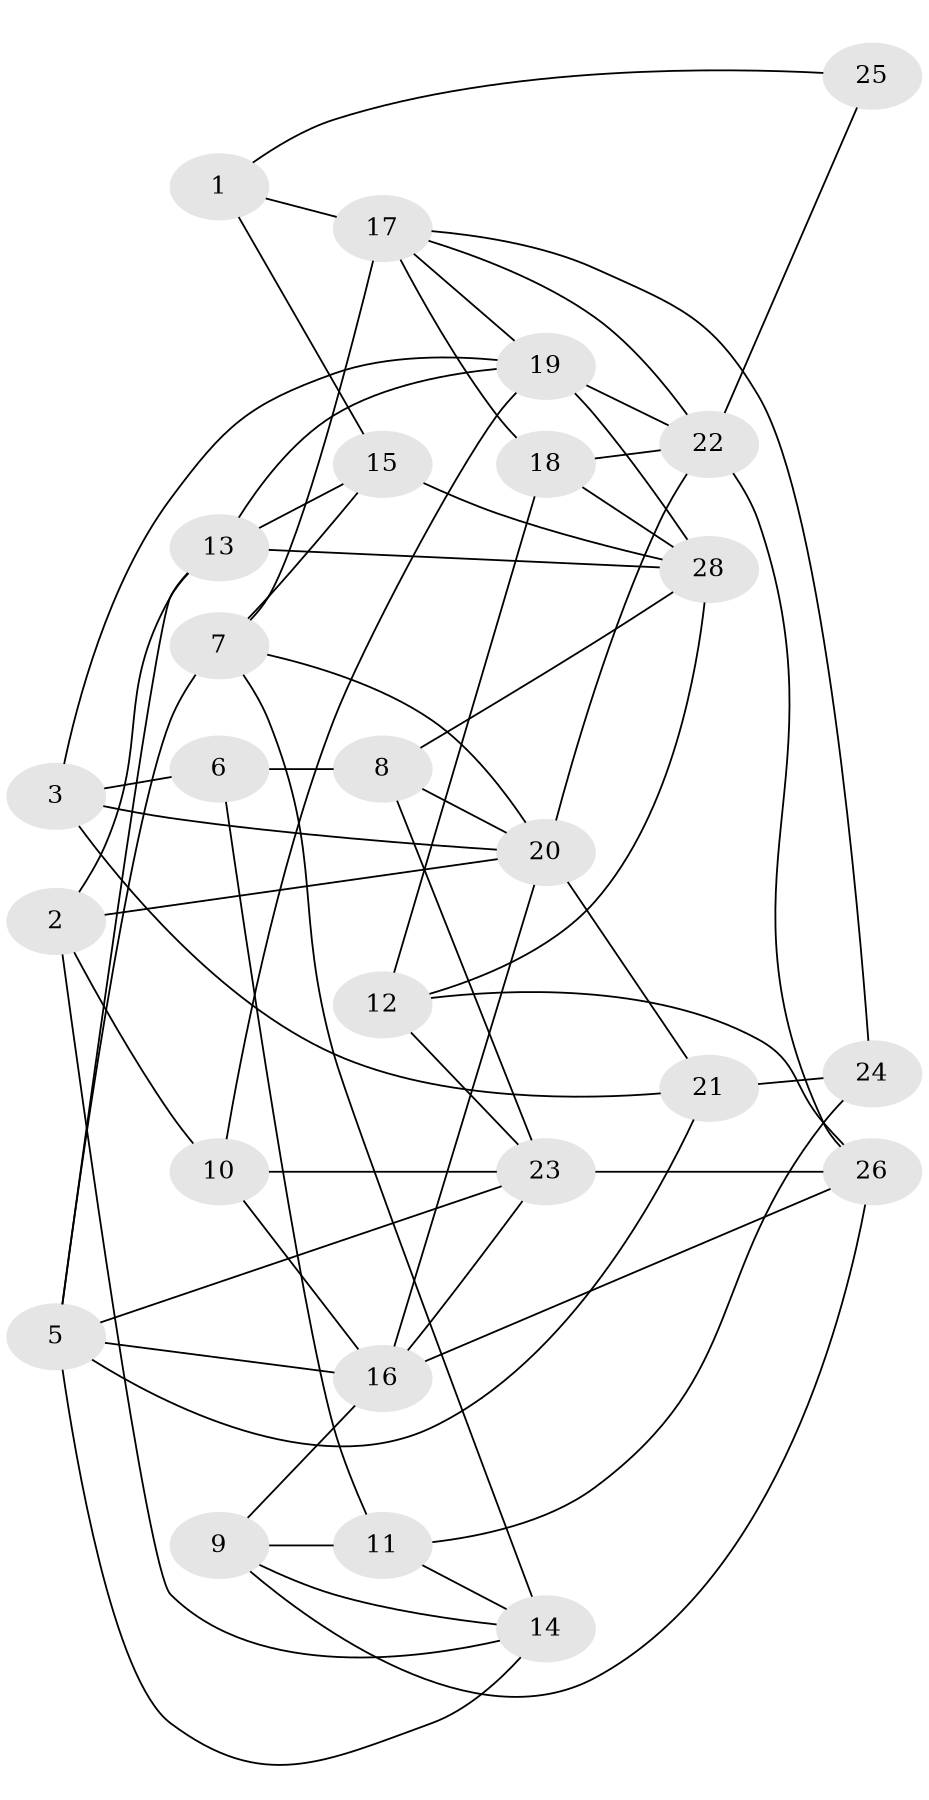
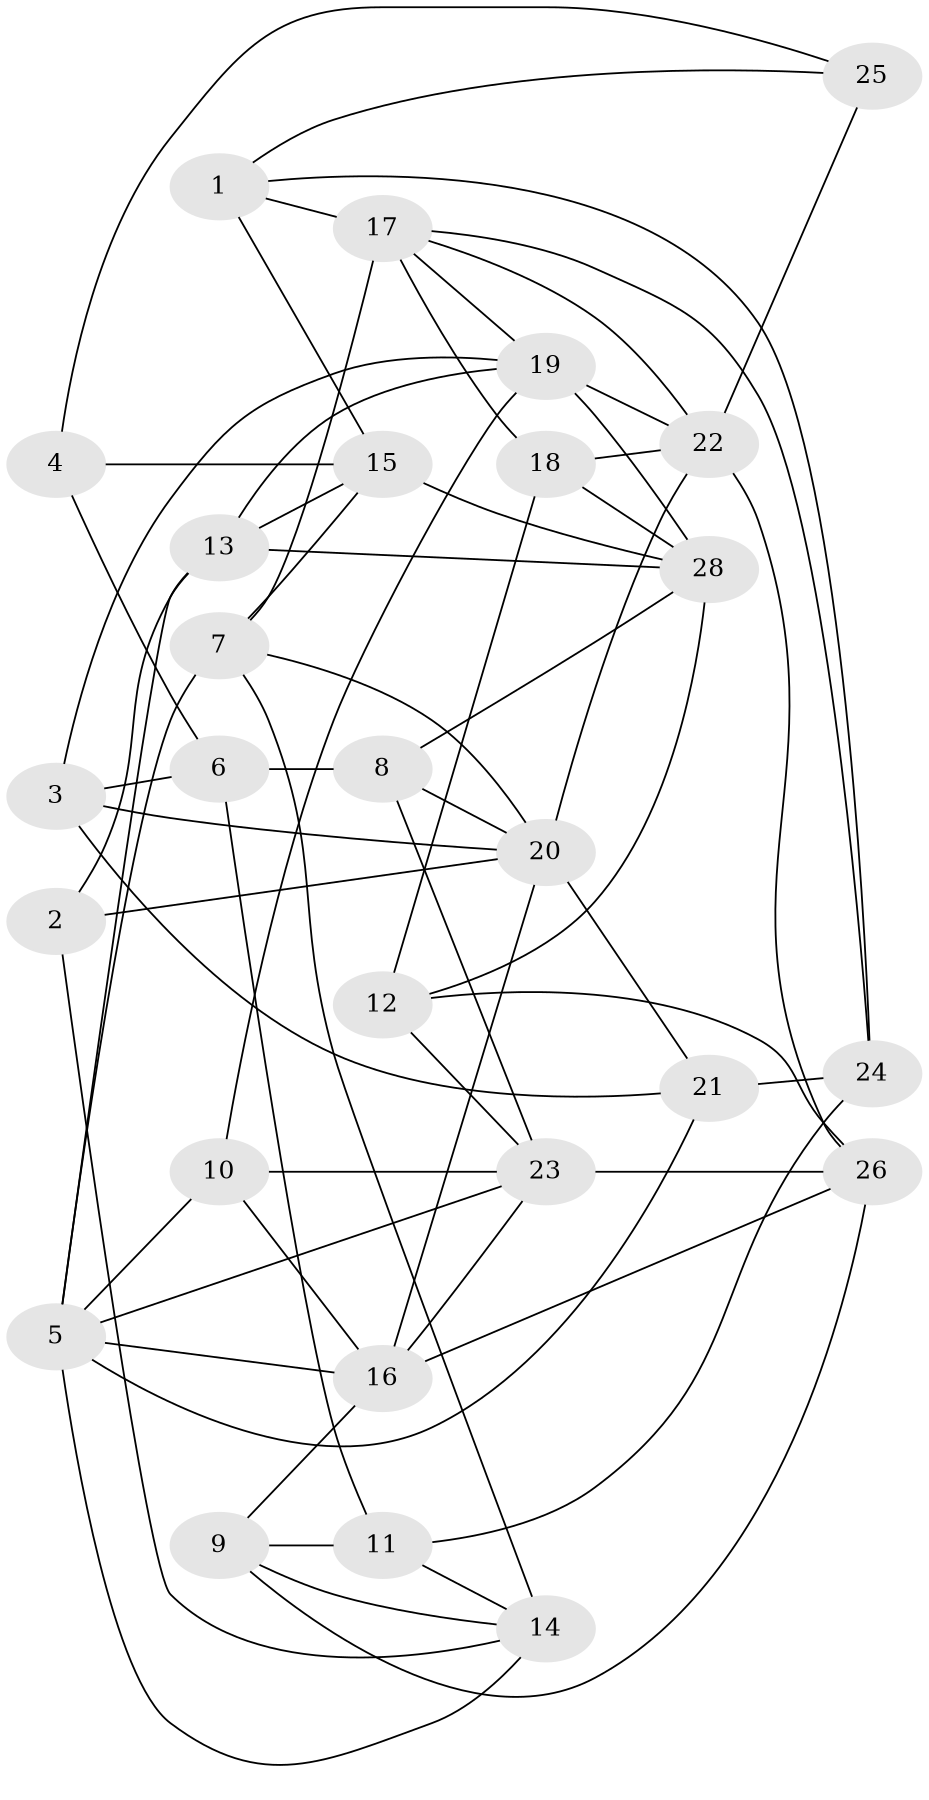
edge "1" -- "24": added
node "4": added
edge "2" -- "10": now "5" -- "10"
